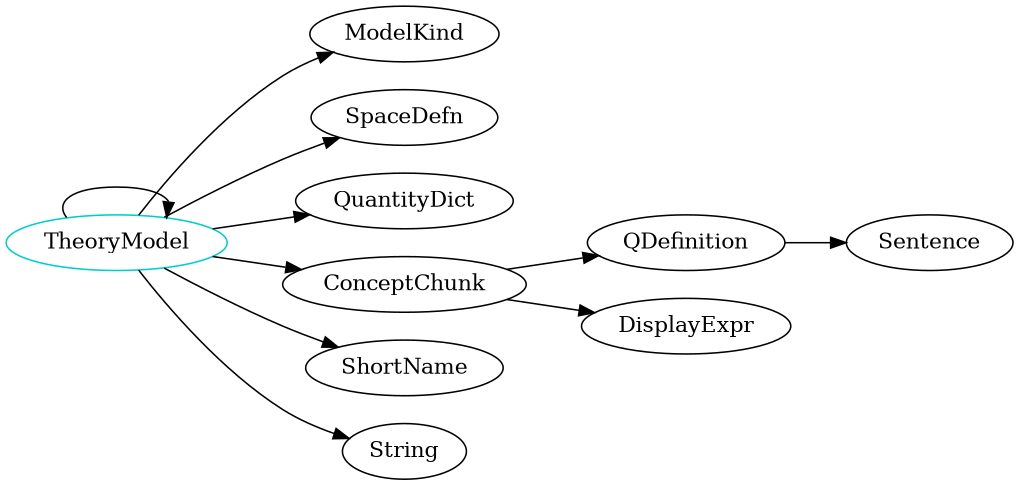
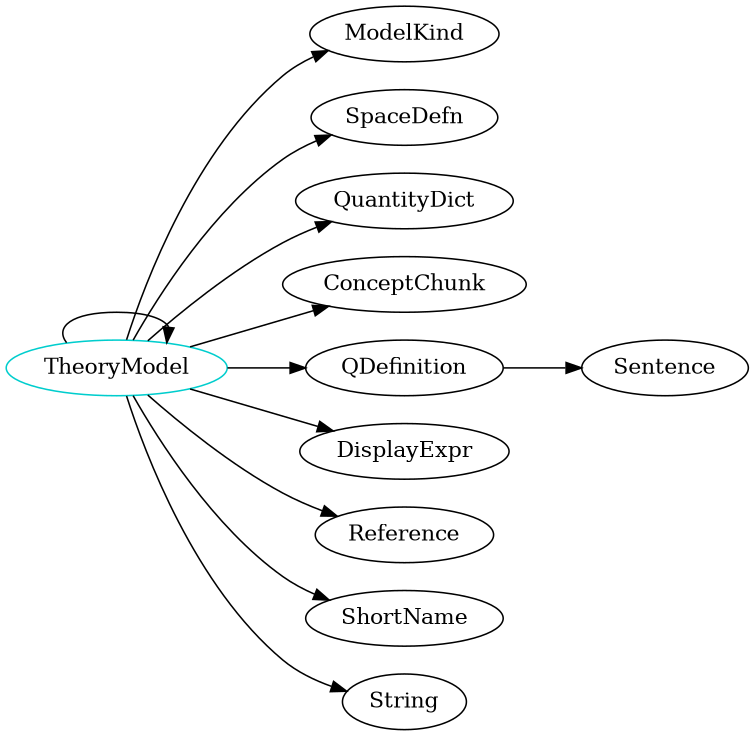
edge "ConceptChunk" -> "QDefinition": now "TheoryModel" -> "QDefinition"
edge "ConceptChunk" -> "DisplayExpr": now "TheoryModel" -> "DisplayExpr"
node "Reference": added
